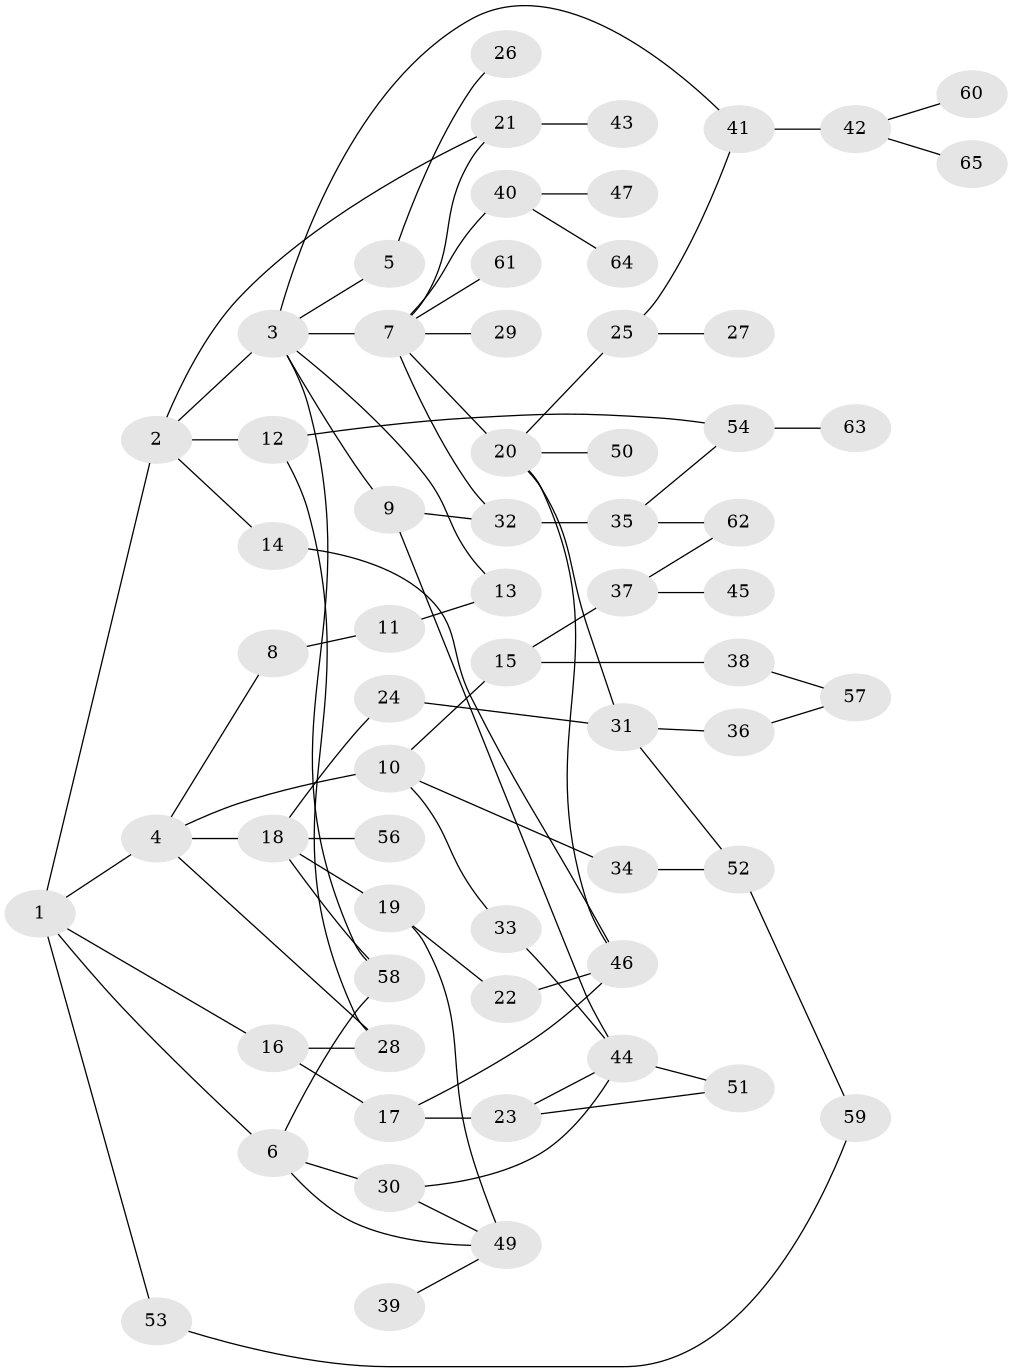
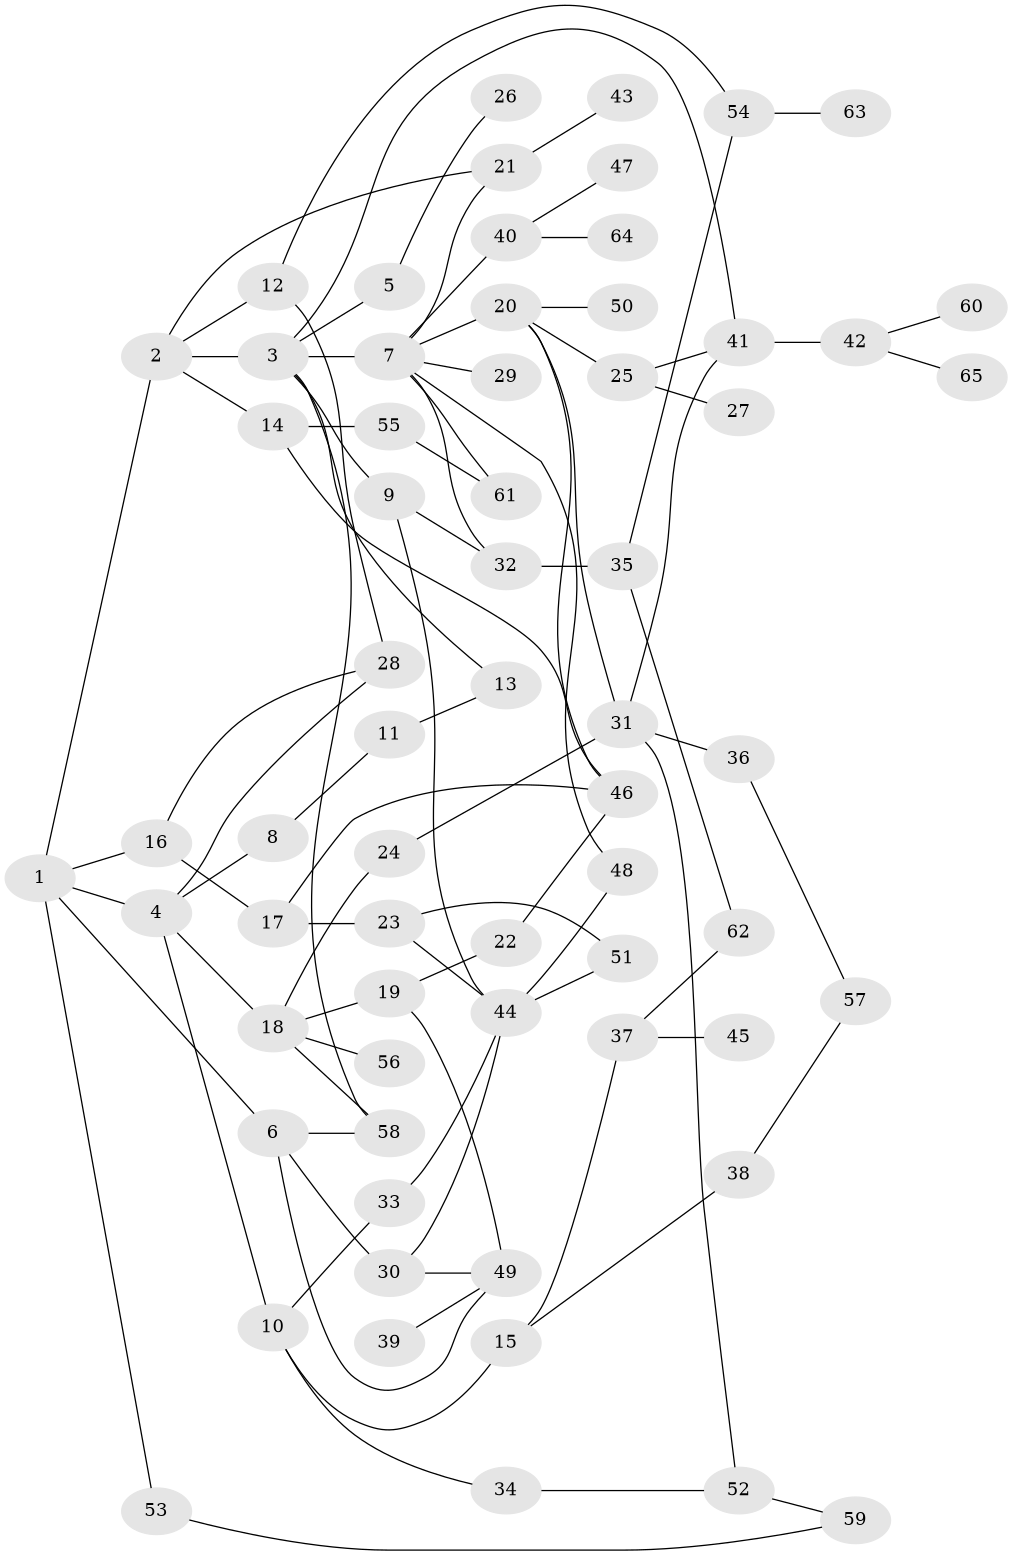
node "55": added
edge "41" -- "31": added
node "48": added
